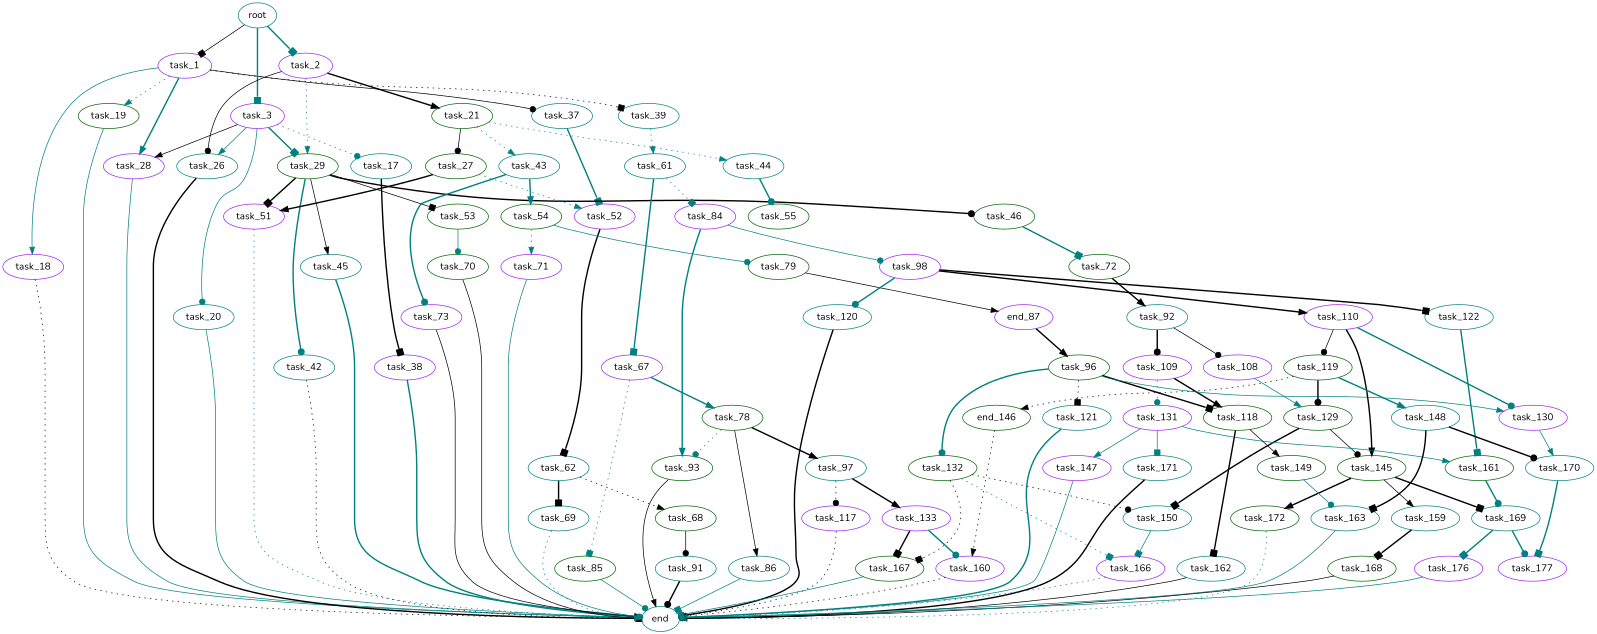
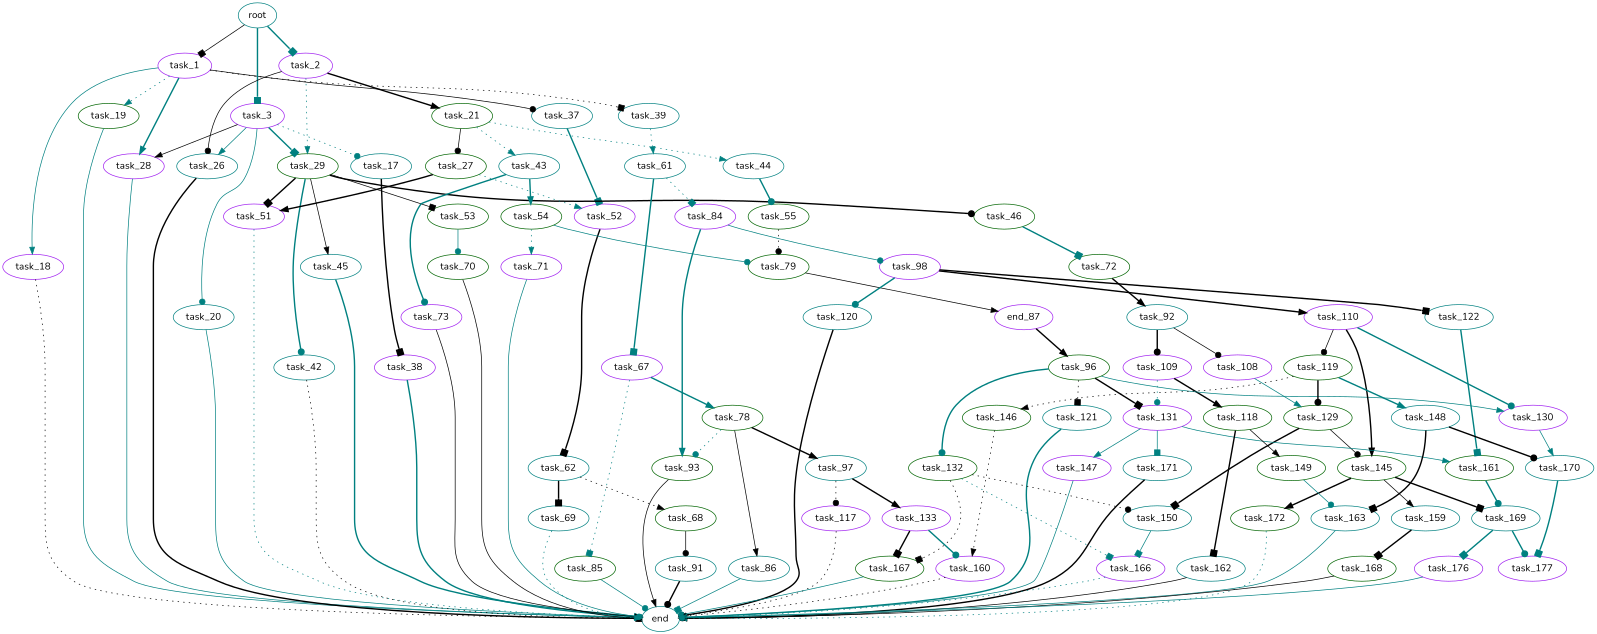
edge "task_55" -> "task_79": added
edge "task_96" -> "task_118": now "task_96" -> "task_131"
node "end_146": label "end_146" -> "task_146"
